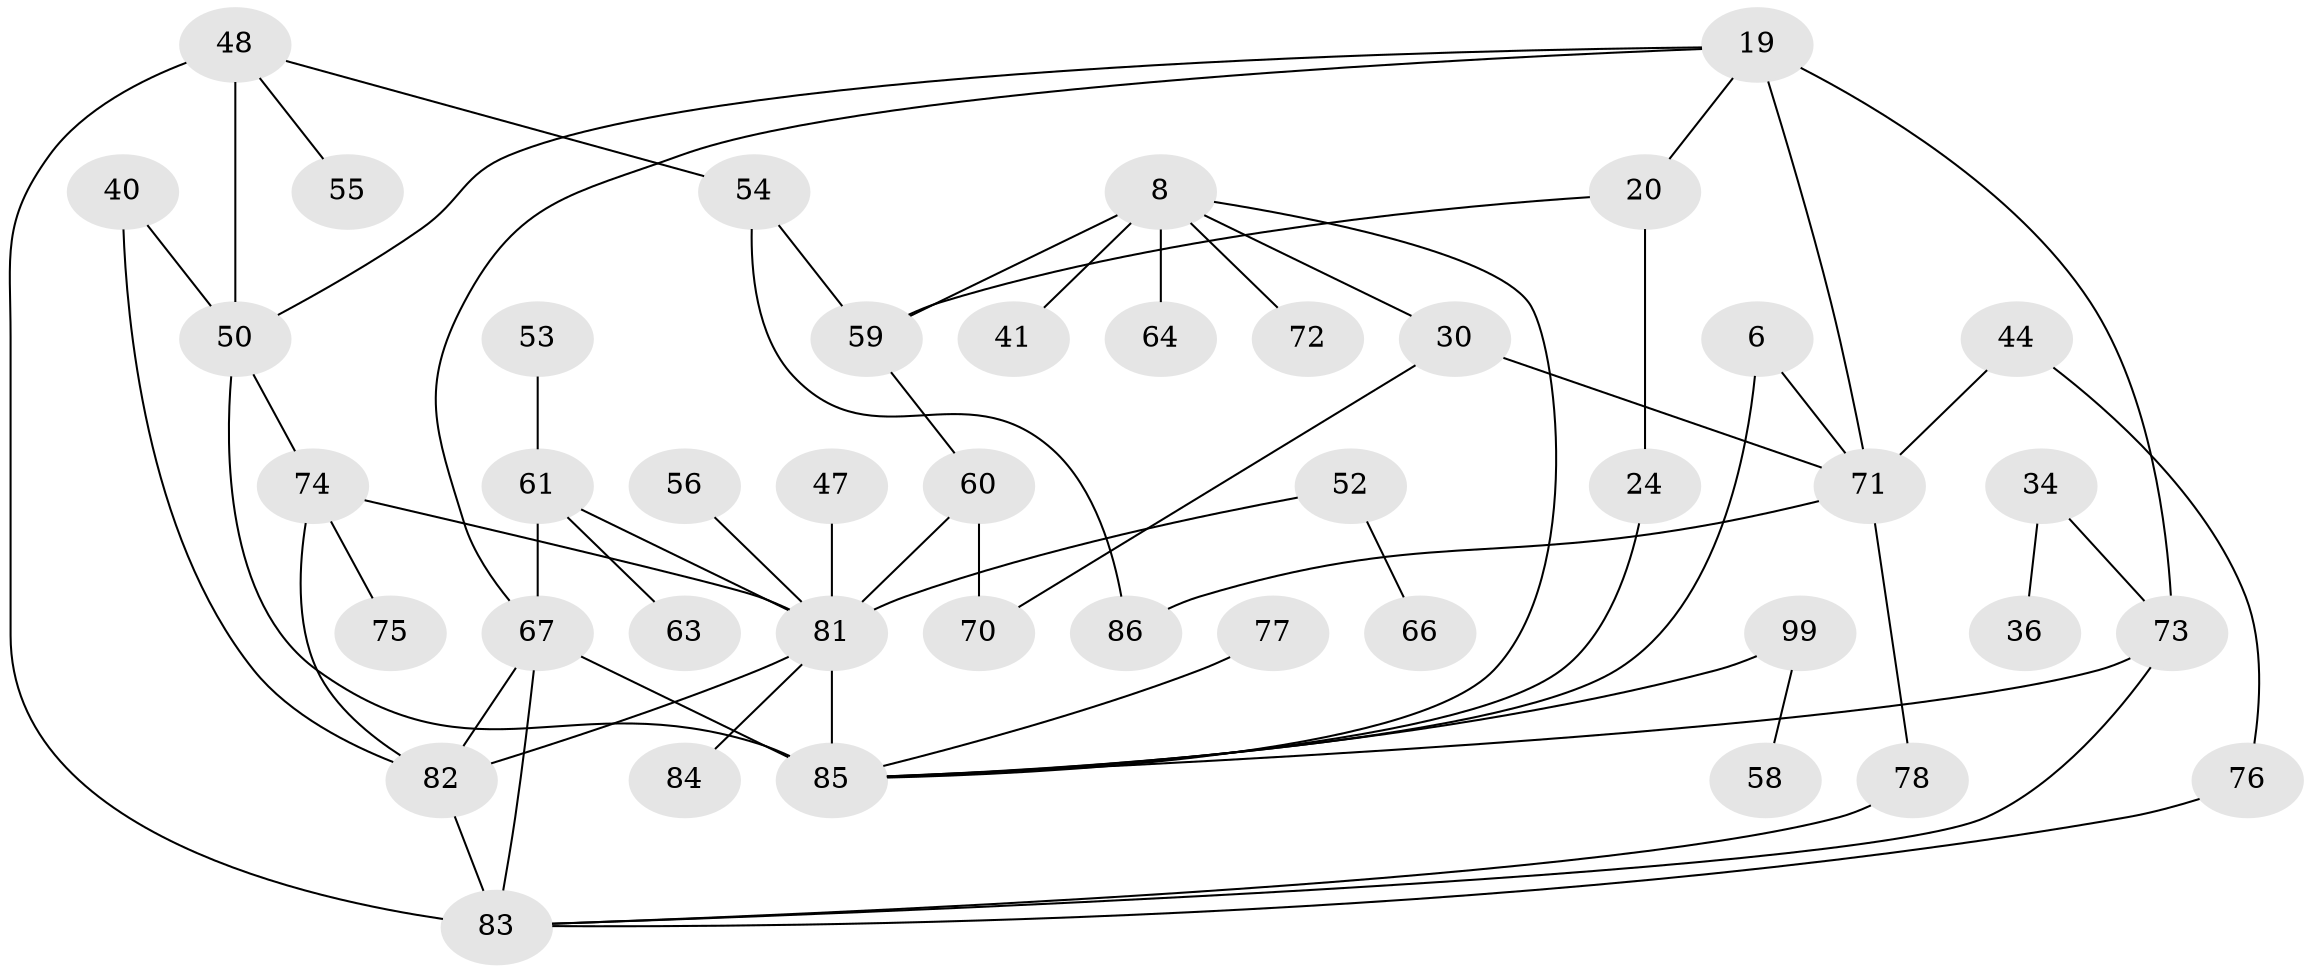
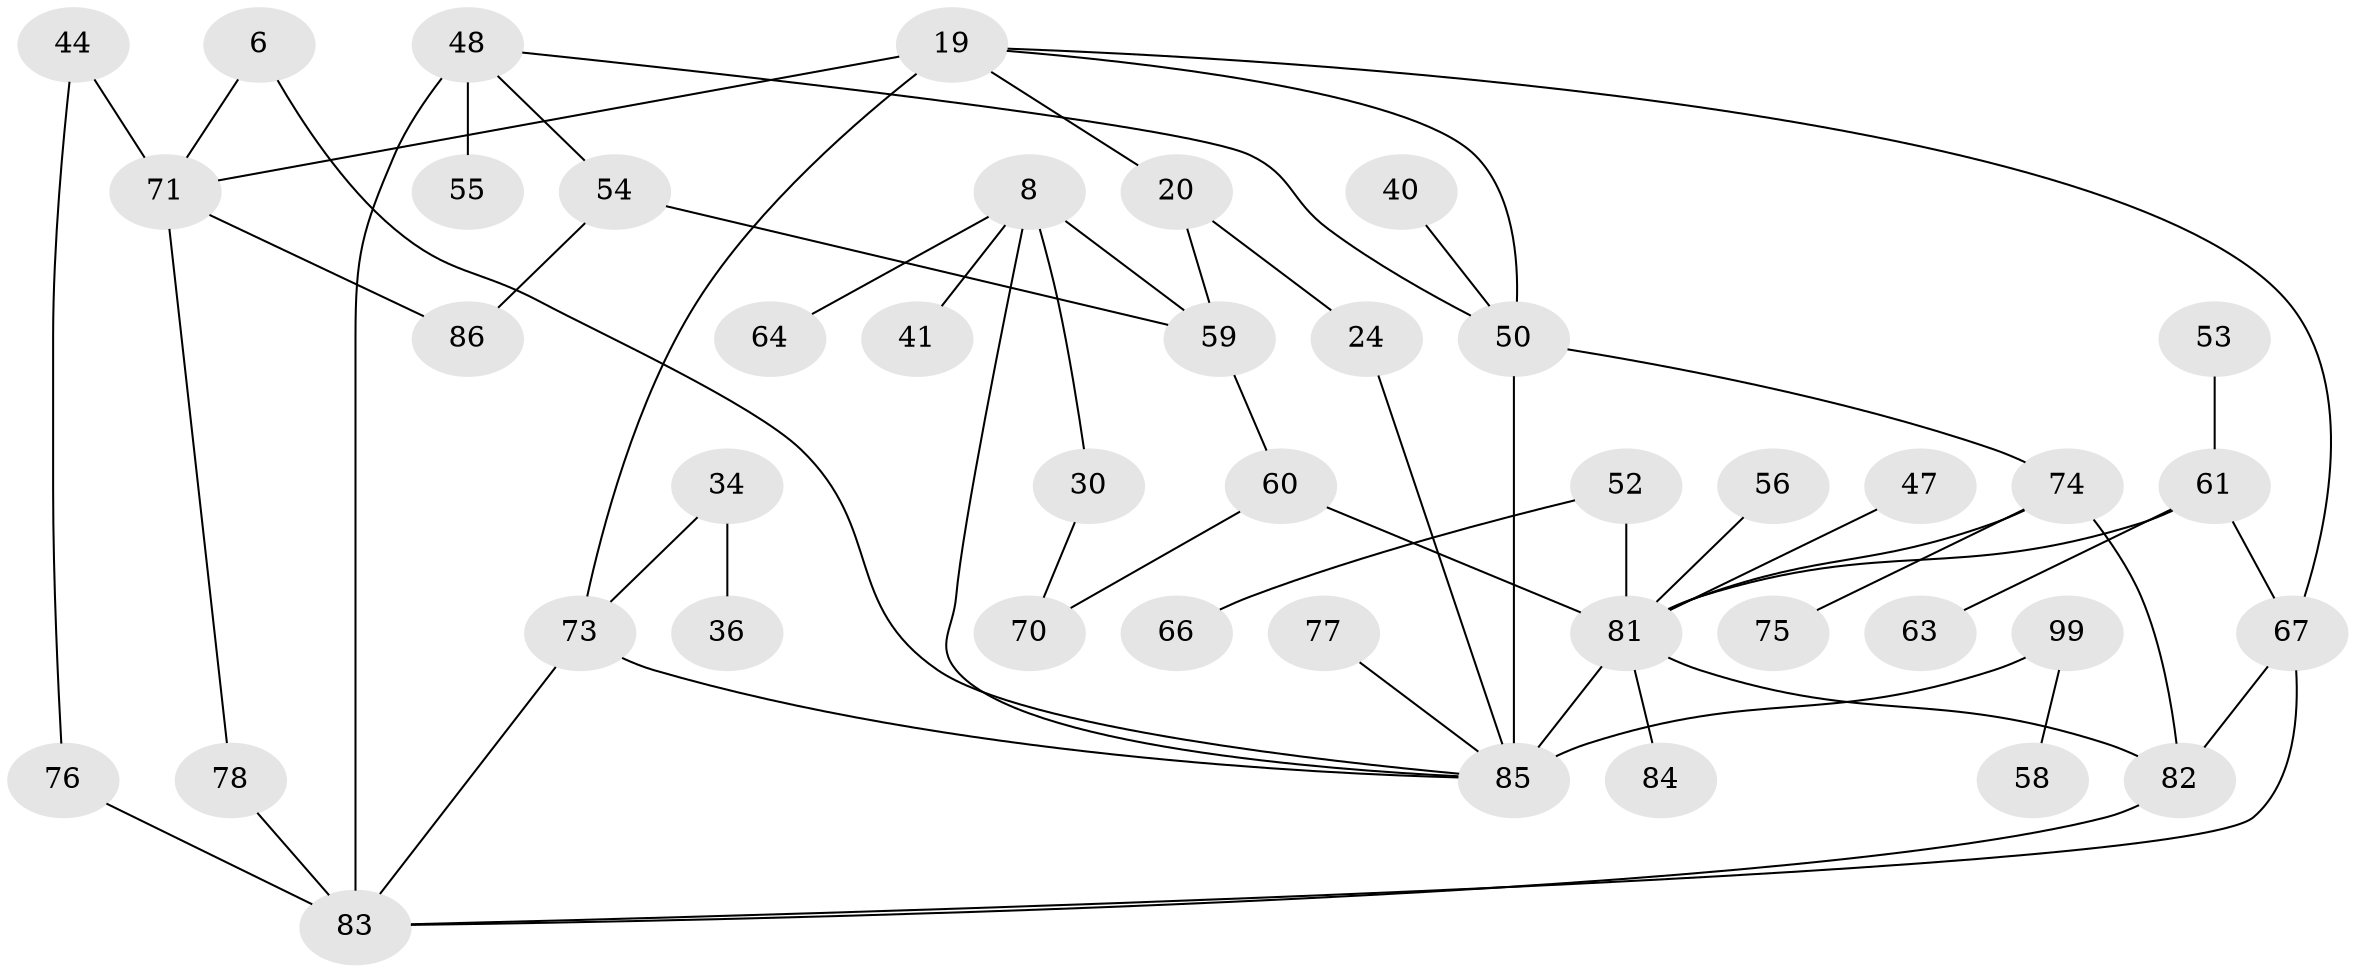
node "72": removed
edge "30" -- "71": removed
edge "40" -- "82": removed
edge "67" -- "85": removed
